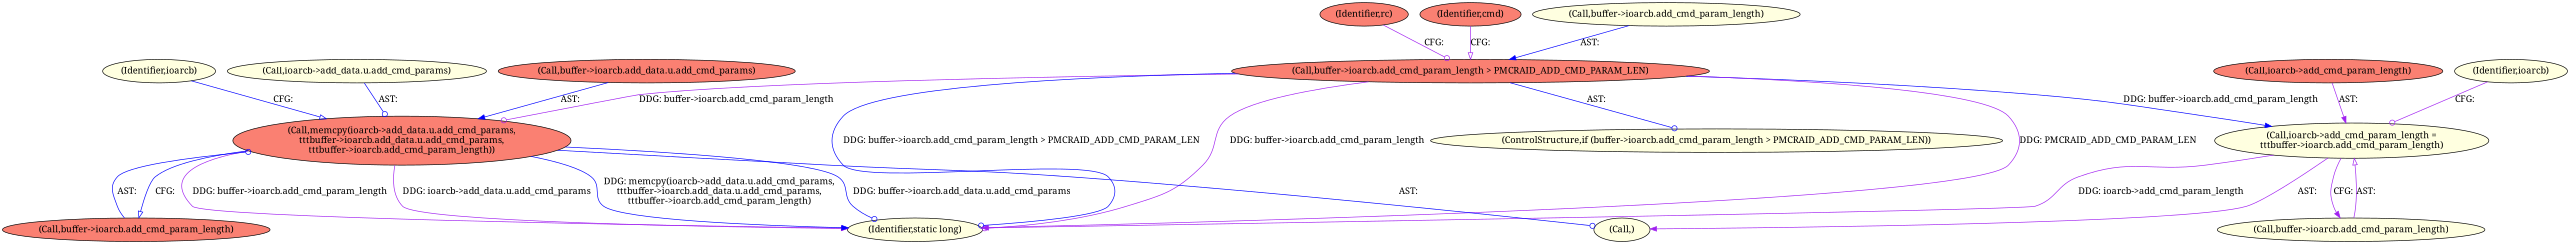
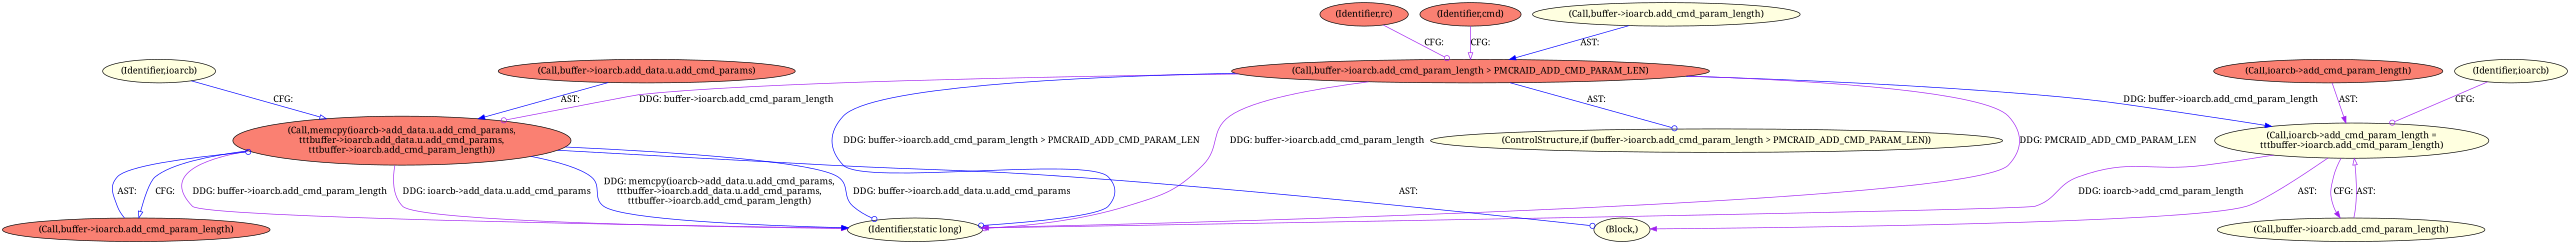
node "(Call,ioarcb->add_data.u.add_cmd_params)": removed
node "(Call,)": label "(Call,)" -> "(Block,)"
